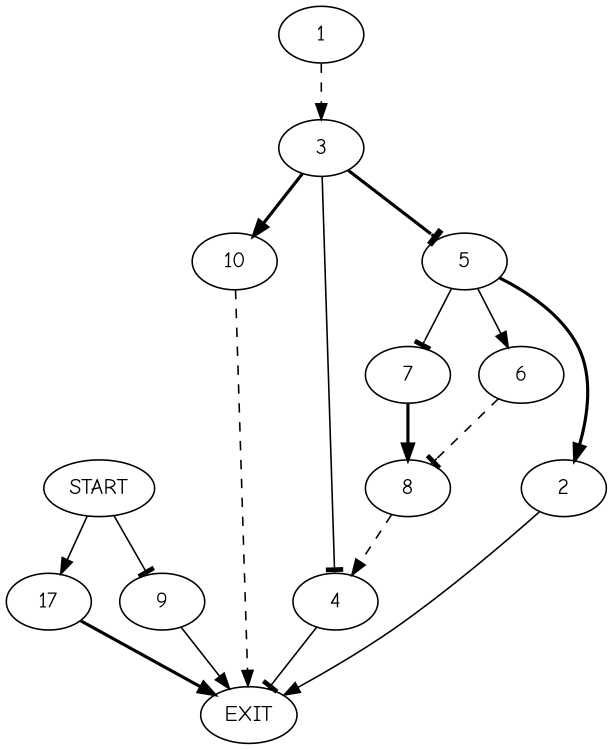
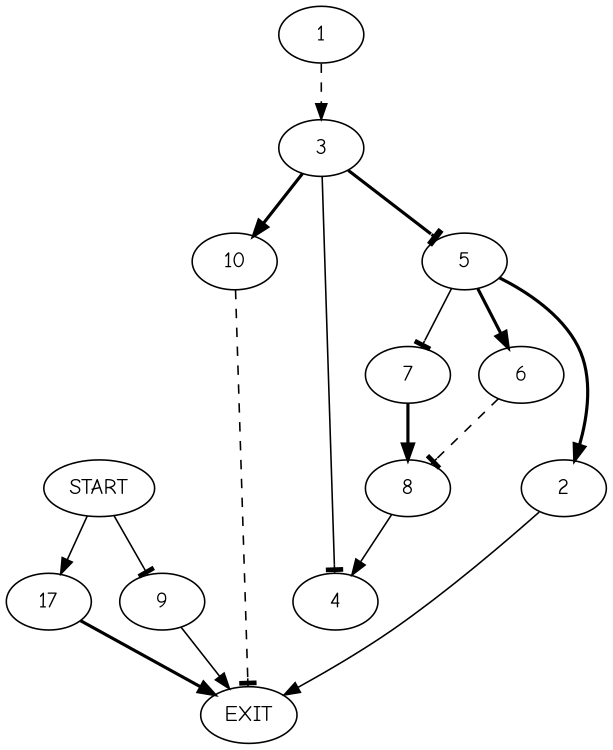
edge "5" -> "6": style solid -> bold
edge "10" -> "EXIT": arrowhead normal -> tee
edge "8" -> "4": style dashed -> solid
edge "4" -> "EXIT": removed
